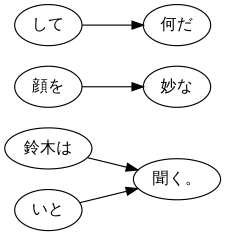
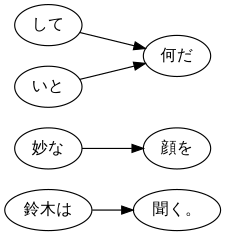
edge "顔を" -> "妙な": reversed
edge "いと" -> "聞く。": now "いと" -> "何だ"
